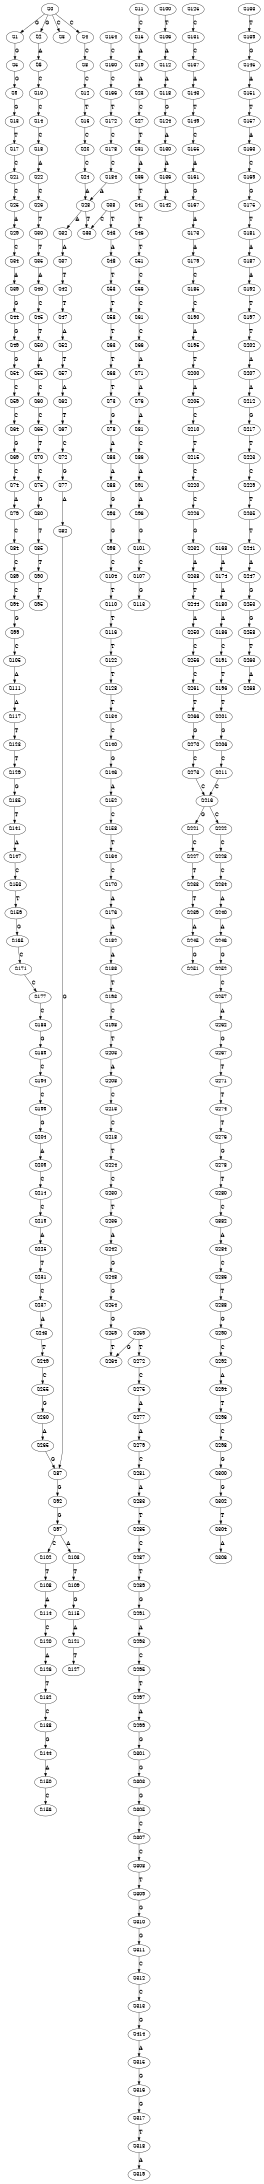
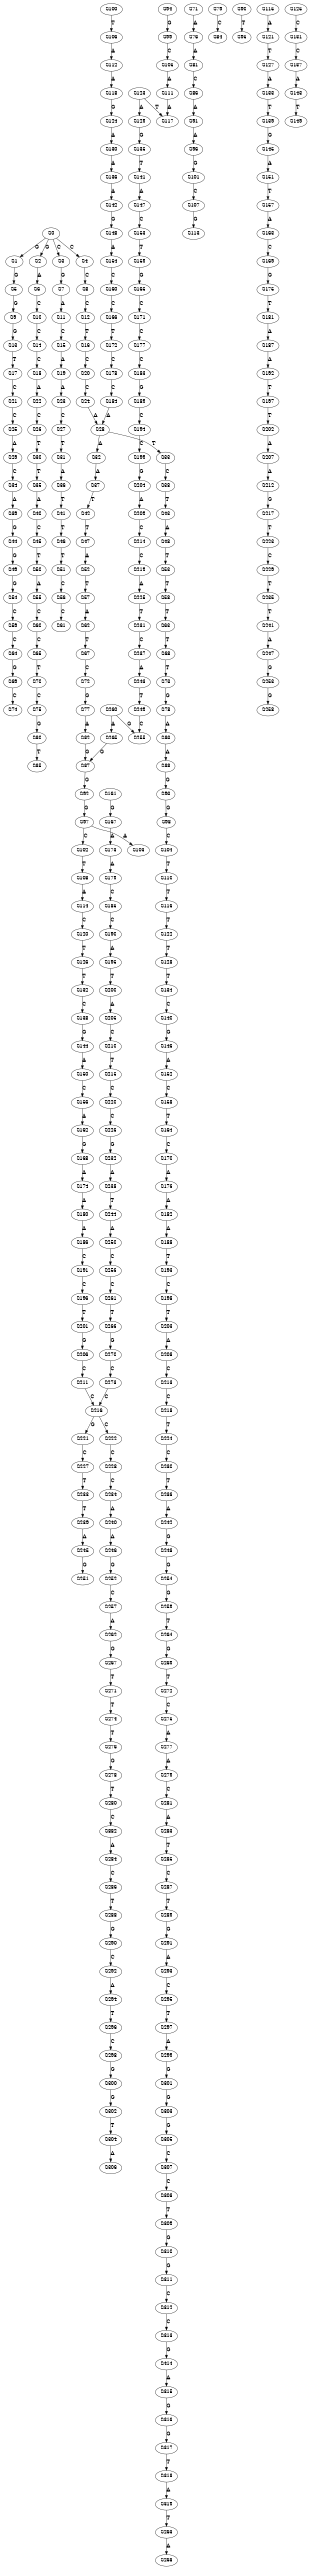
edge "S127" -> "S133": added, label "A"
node "S155": removed
edge "S38" -> "S33": reversed
node "S148": added
node "S7": added
node "S66": removed
edge "S74" -> "S79": removed, label "A"
edge "S85" -> "S90": removed, label "T"
node "S89": removed
edge "S258" -> "S263": now "S319" -> "S263"
edge "S191" -> "S196": label "T" -> "C"
edge "S117" -> "S123": reversed
edge "S123" -> "S129": label "T" -> "A"
node "S162": added
edge "S269" -> "S264": reversed
edge "S255" -> "S260": reversed
node "S109": removed
edge "S120" -> "S126": label "A" -> "T"
